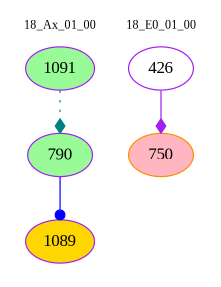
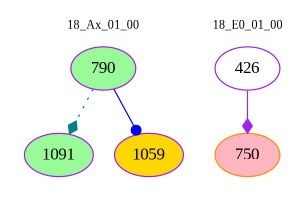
edge "1091" -> "790": reversed
node "1089": label "1089" -> "1059"
